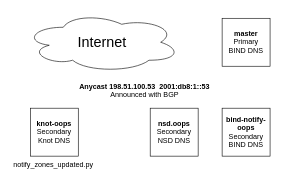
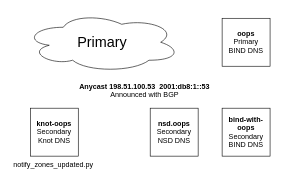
node "Internet": label "Internet" -> "Primary"
node "master Primary BIND DNS": label "master Primary BIND DNS" -> "oops Primary BIND DNS"
node "bind-notify-oops Secondary BIND DNS": label "bind-notify-oops Secondary BIND DNS" -> "bind-with-oops Secondary BIND DNS"
